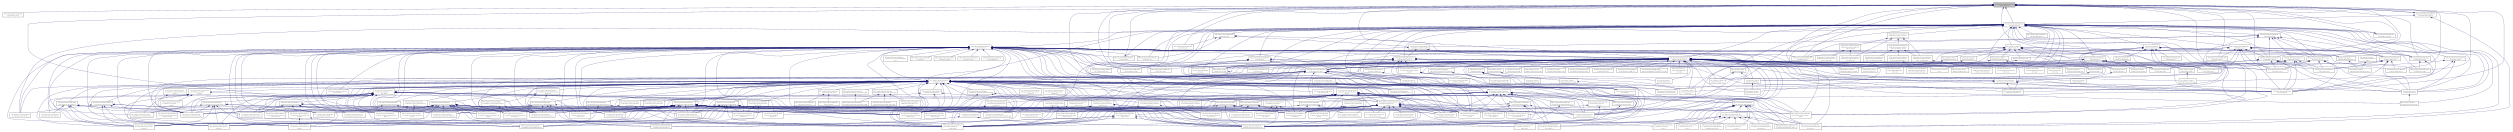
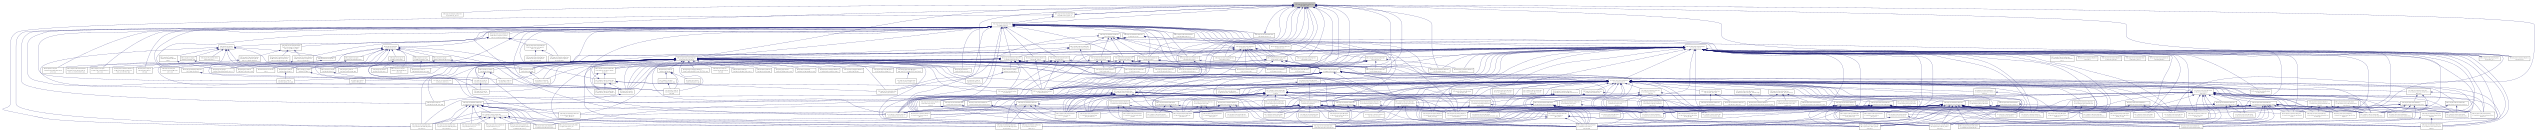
edge "OMCompiler/SimulationRuntime /c/gc/omc_gc.h" -> "OMCompiler/SimulationRuntime /c/util/rtclock.c": reversed
edge "OMCompiler/SimulationRuntime /c/util/base_array.h" -> "OMCompiler/SimulationRuntime /c/openmodelica.h": removed
edge "OMCompiler/Compiler /runtime/SimulationResults.c" -> "OMCompiler/Compiler /runtime/systemimpl.h": removed
node "OMCompiler/Compiler /runtime/corbaimpl_stub_omc.c": added
edge "OMCompiler/SimulationRuntime /c/simulation/solver/events.c" -> "OMCompiler/SimulationRuntime /c/openmodelica.h": removed
